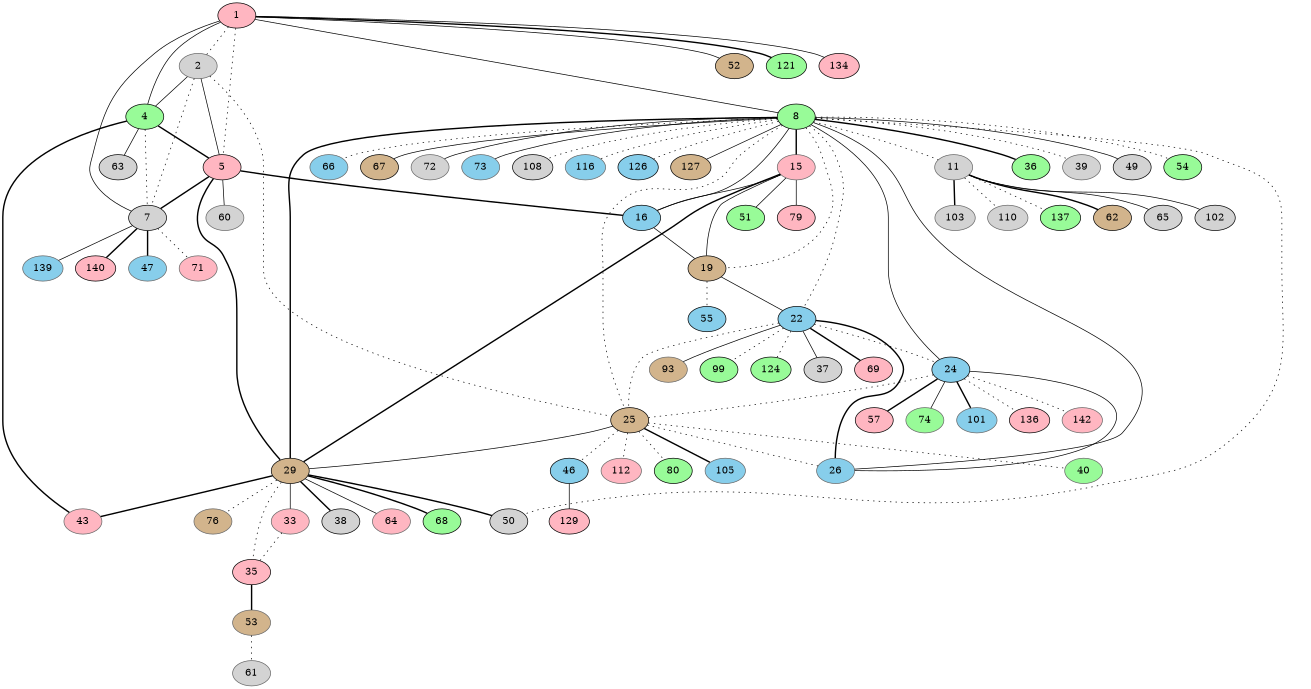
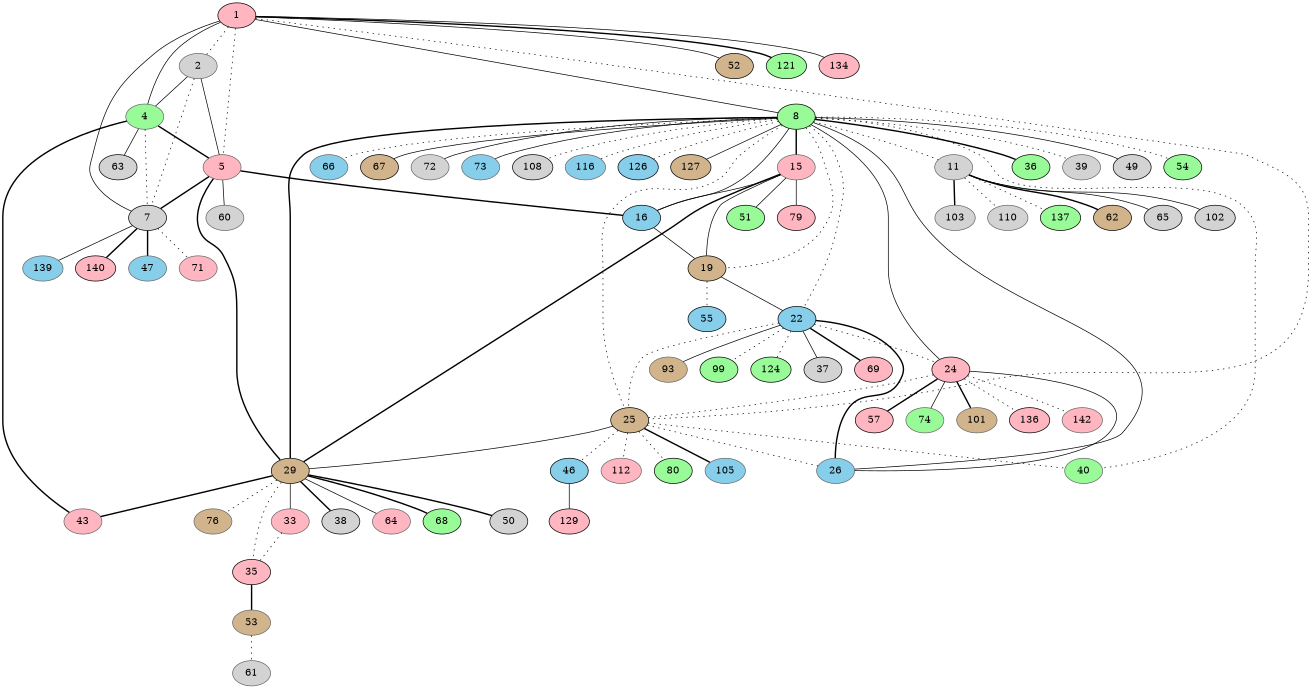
node "4": color black -> gray40
node "5": color black -> gray40
edge "2" -- "25": now "1" -- "25"
node "24": fillcolor skyblue -> lightpink
node "101": fillcolor skyblue -> tan
edge "8" -- "50": now "8" -- "40"
